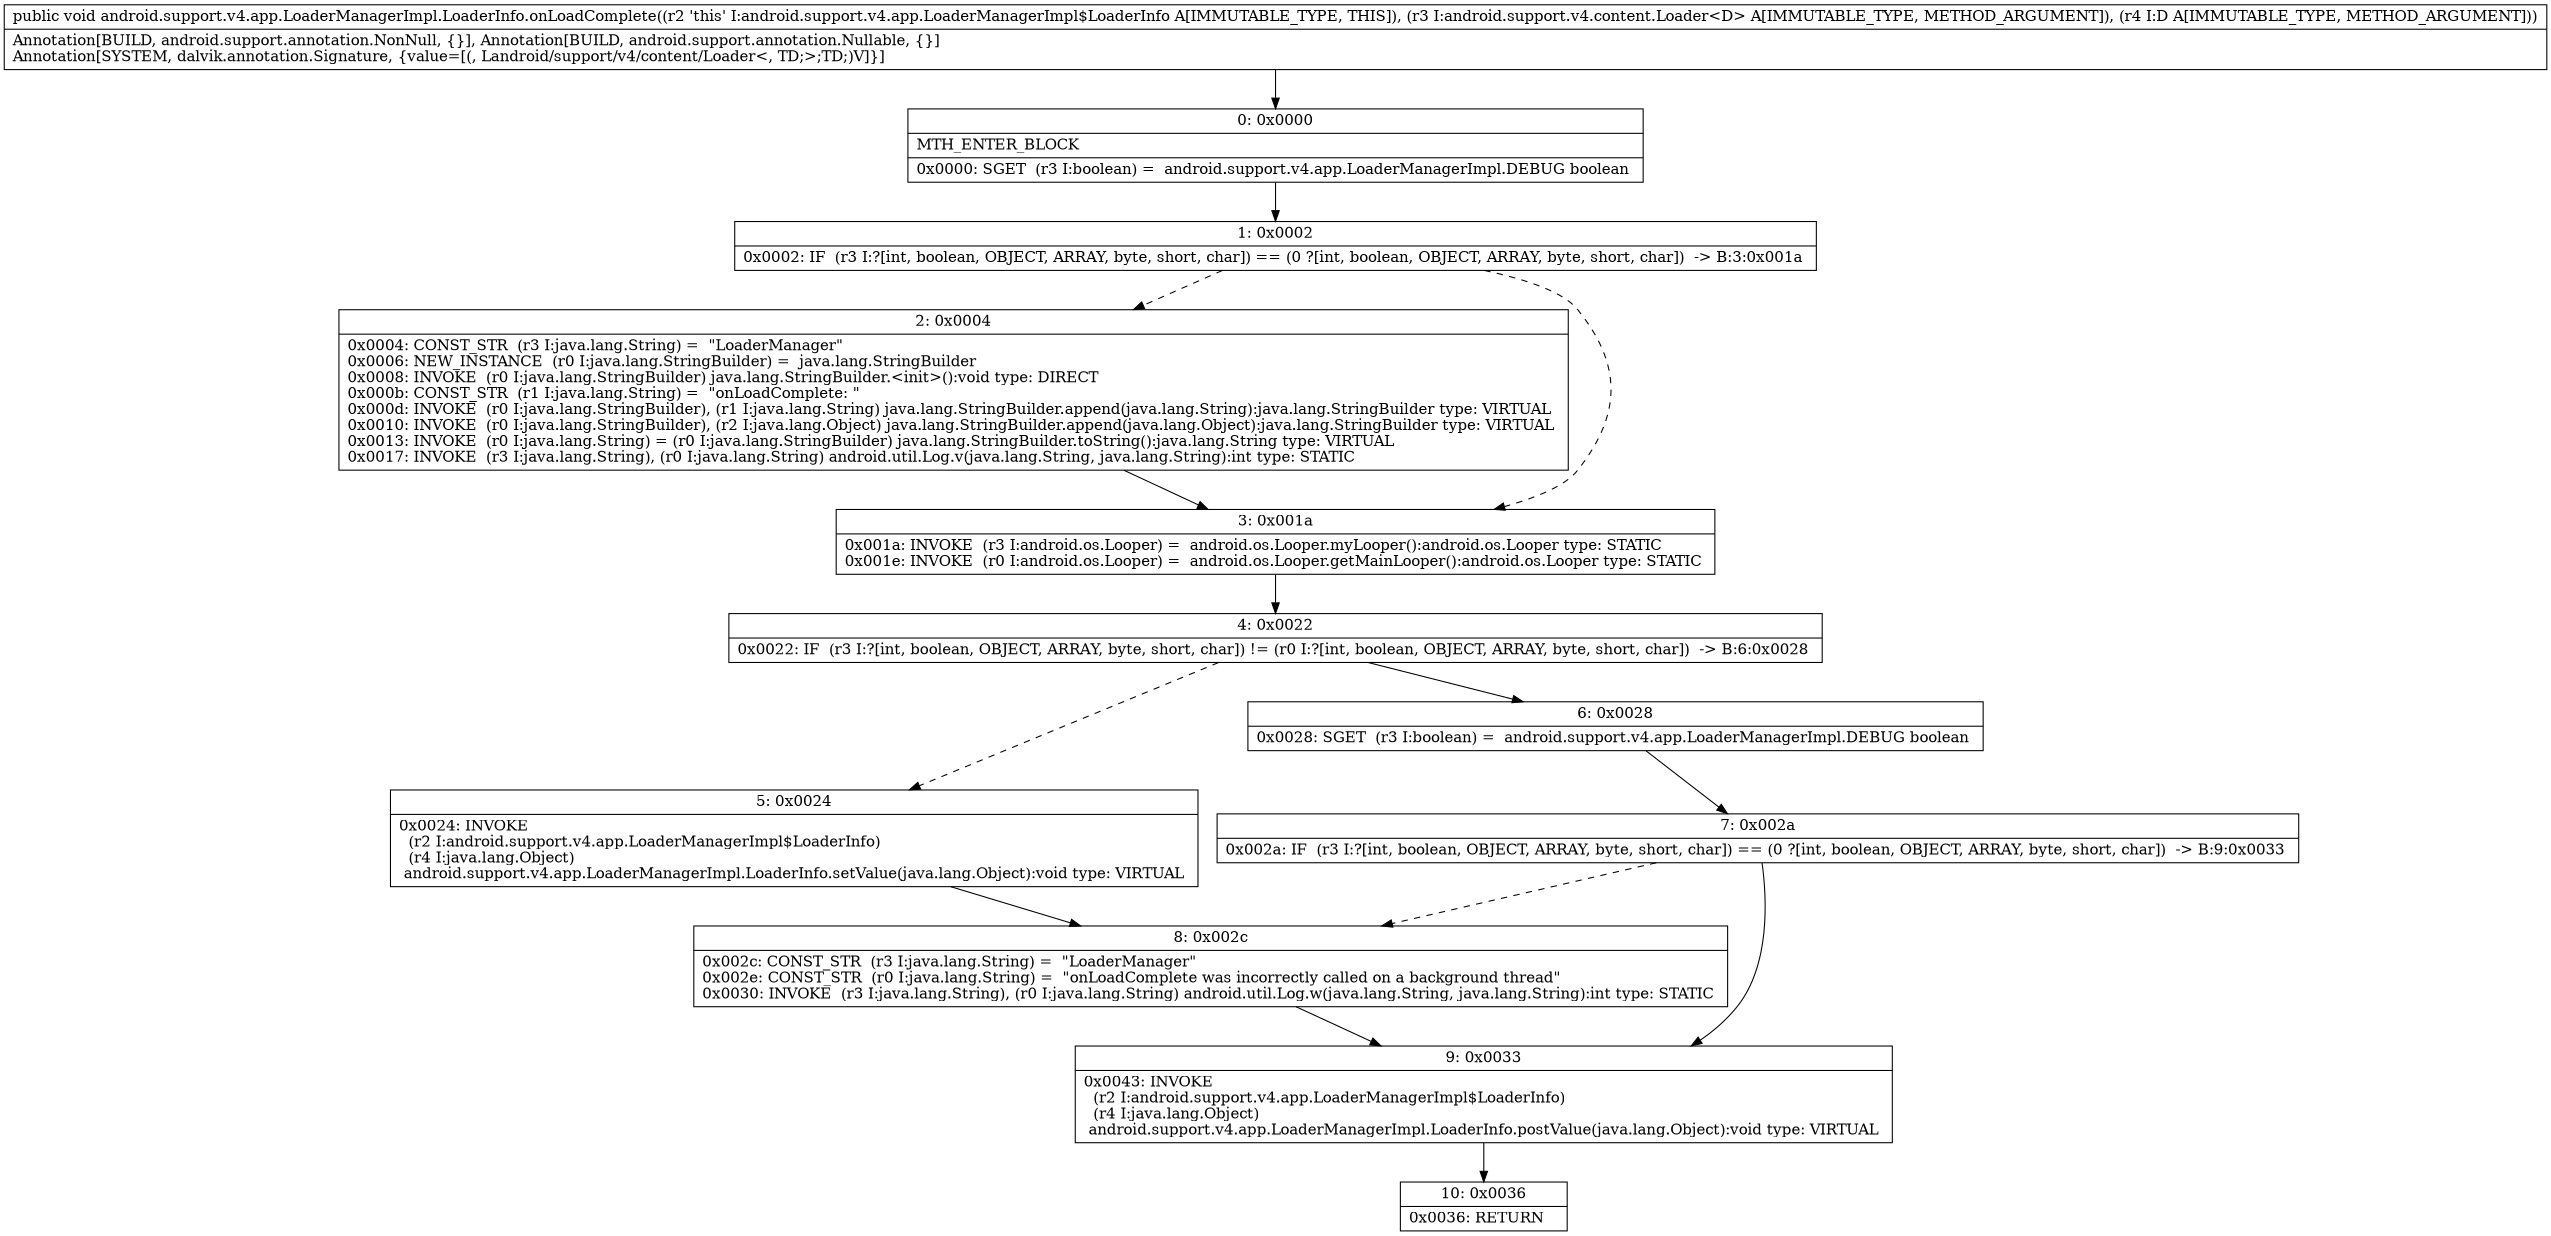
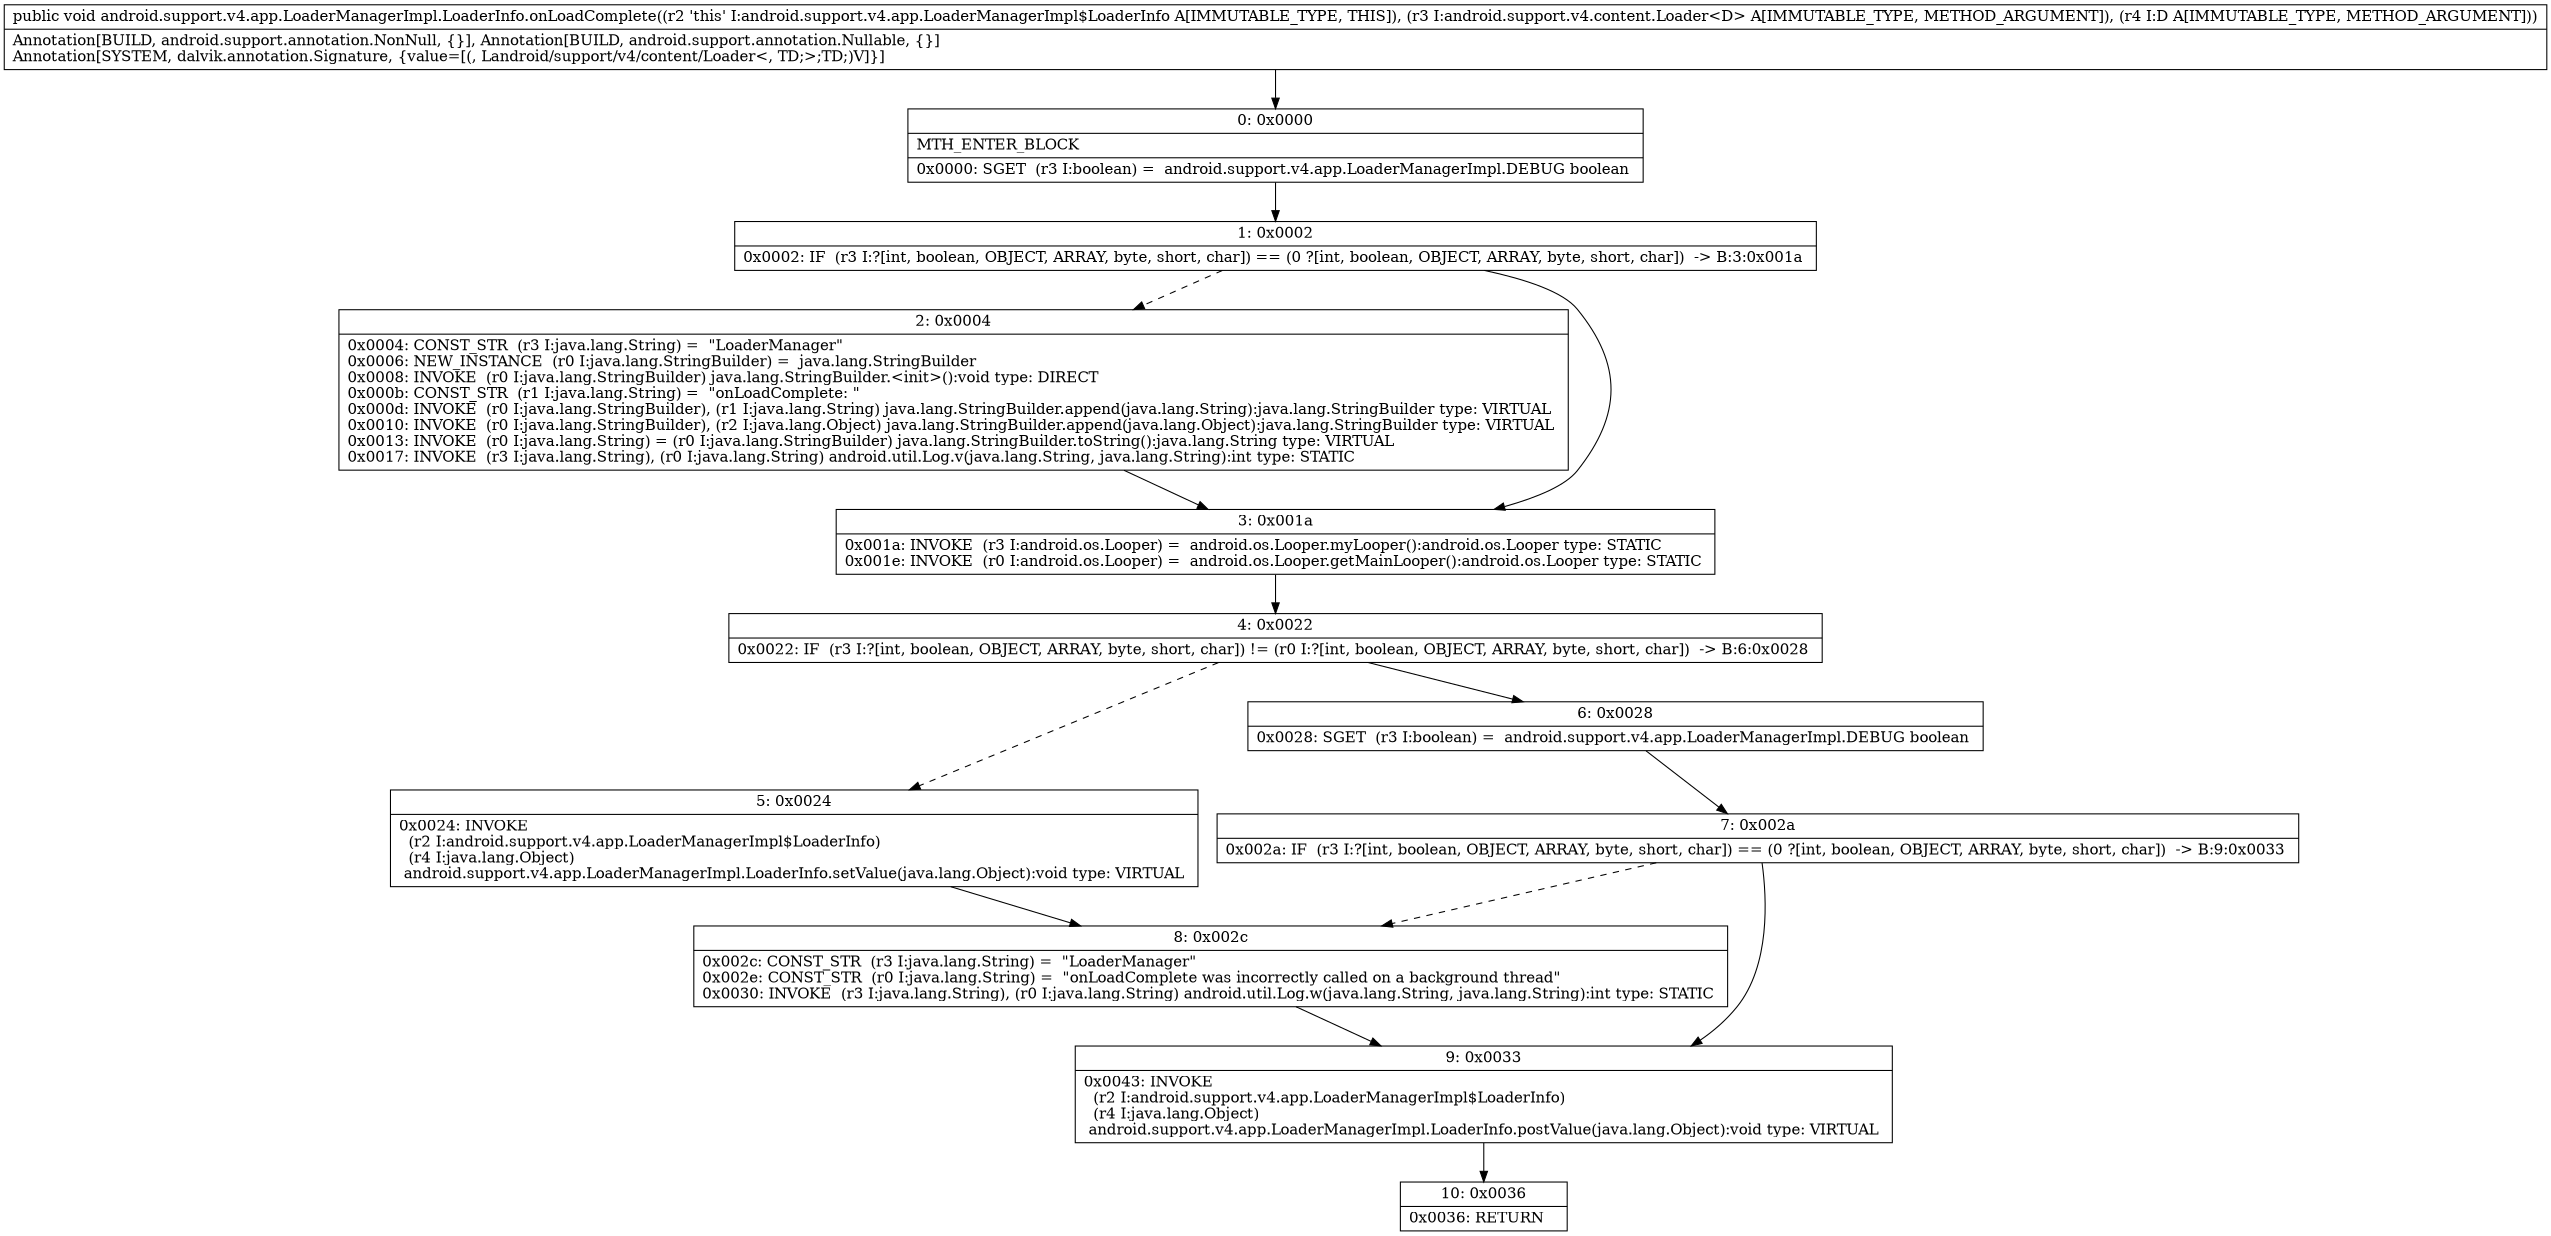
edge "1: 0x0002" -> "3: 0x001a": style dashed -> solid
